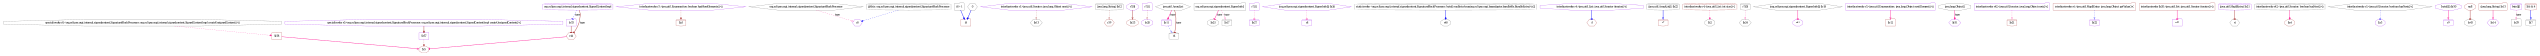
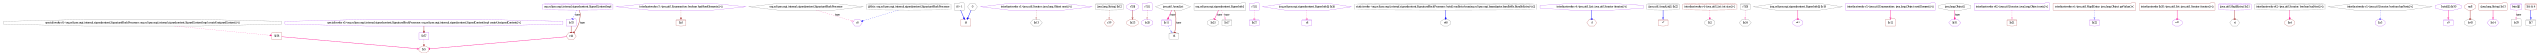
node "r42": shape folder -> octagon
